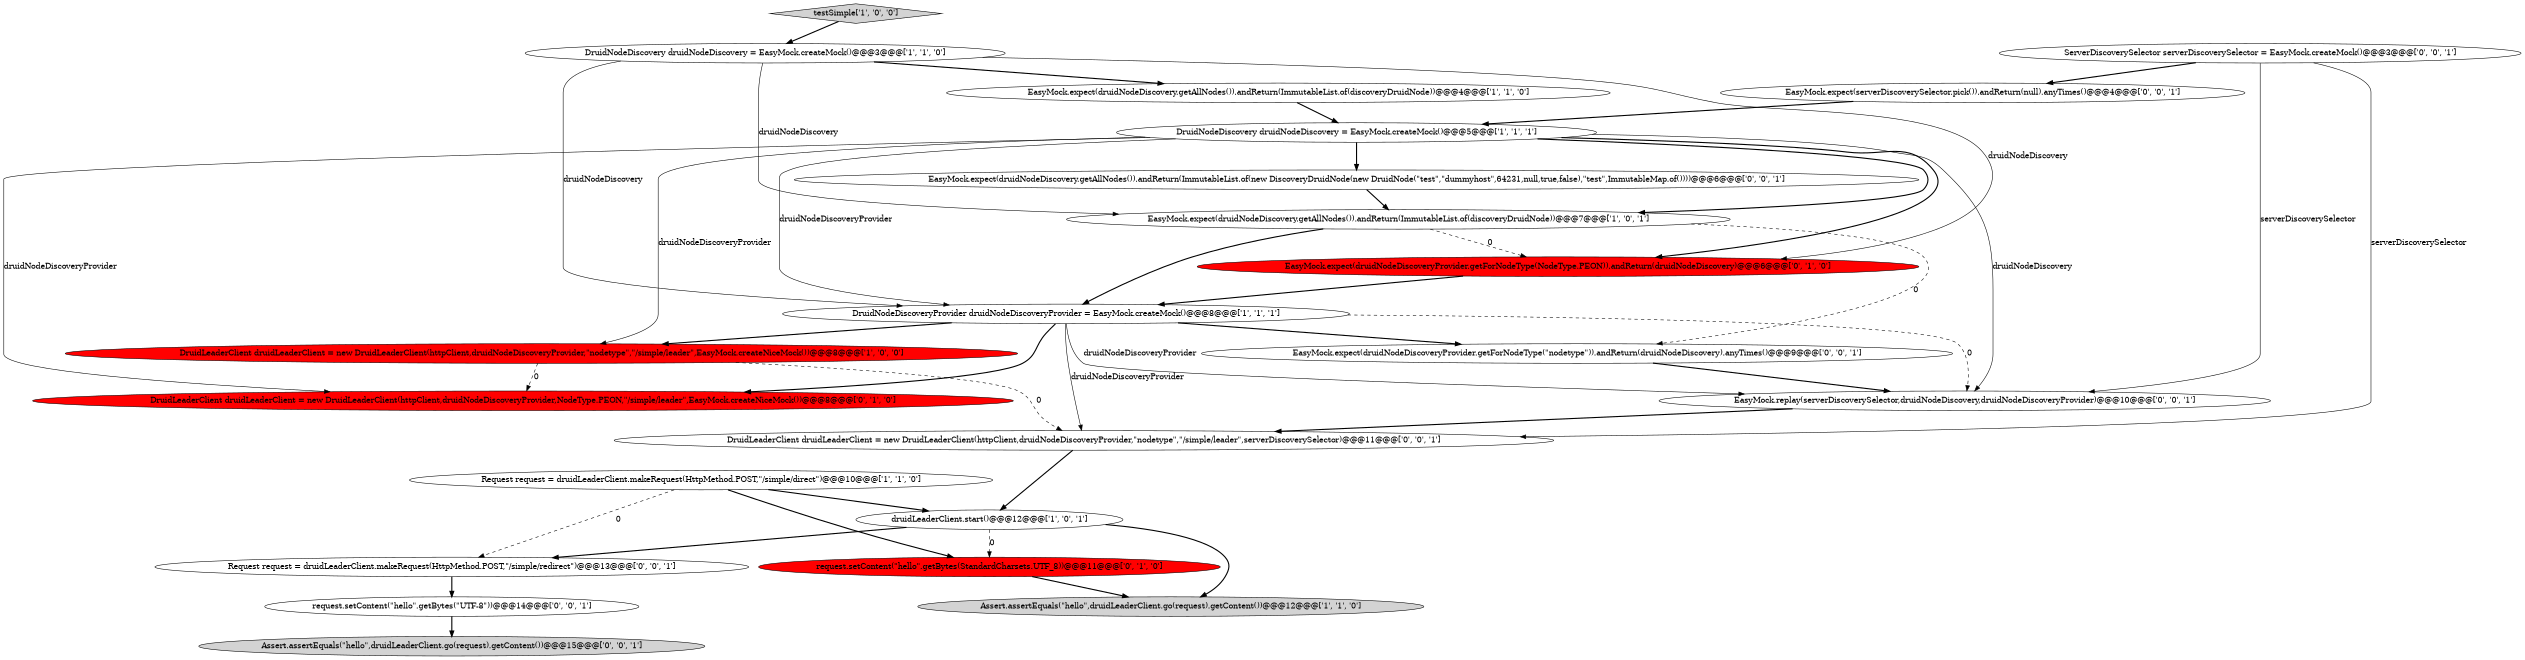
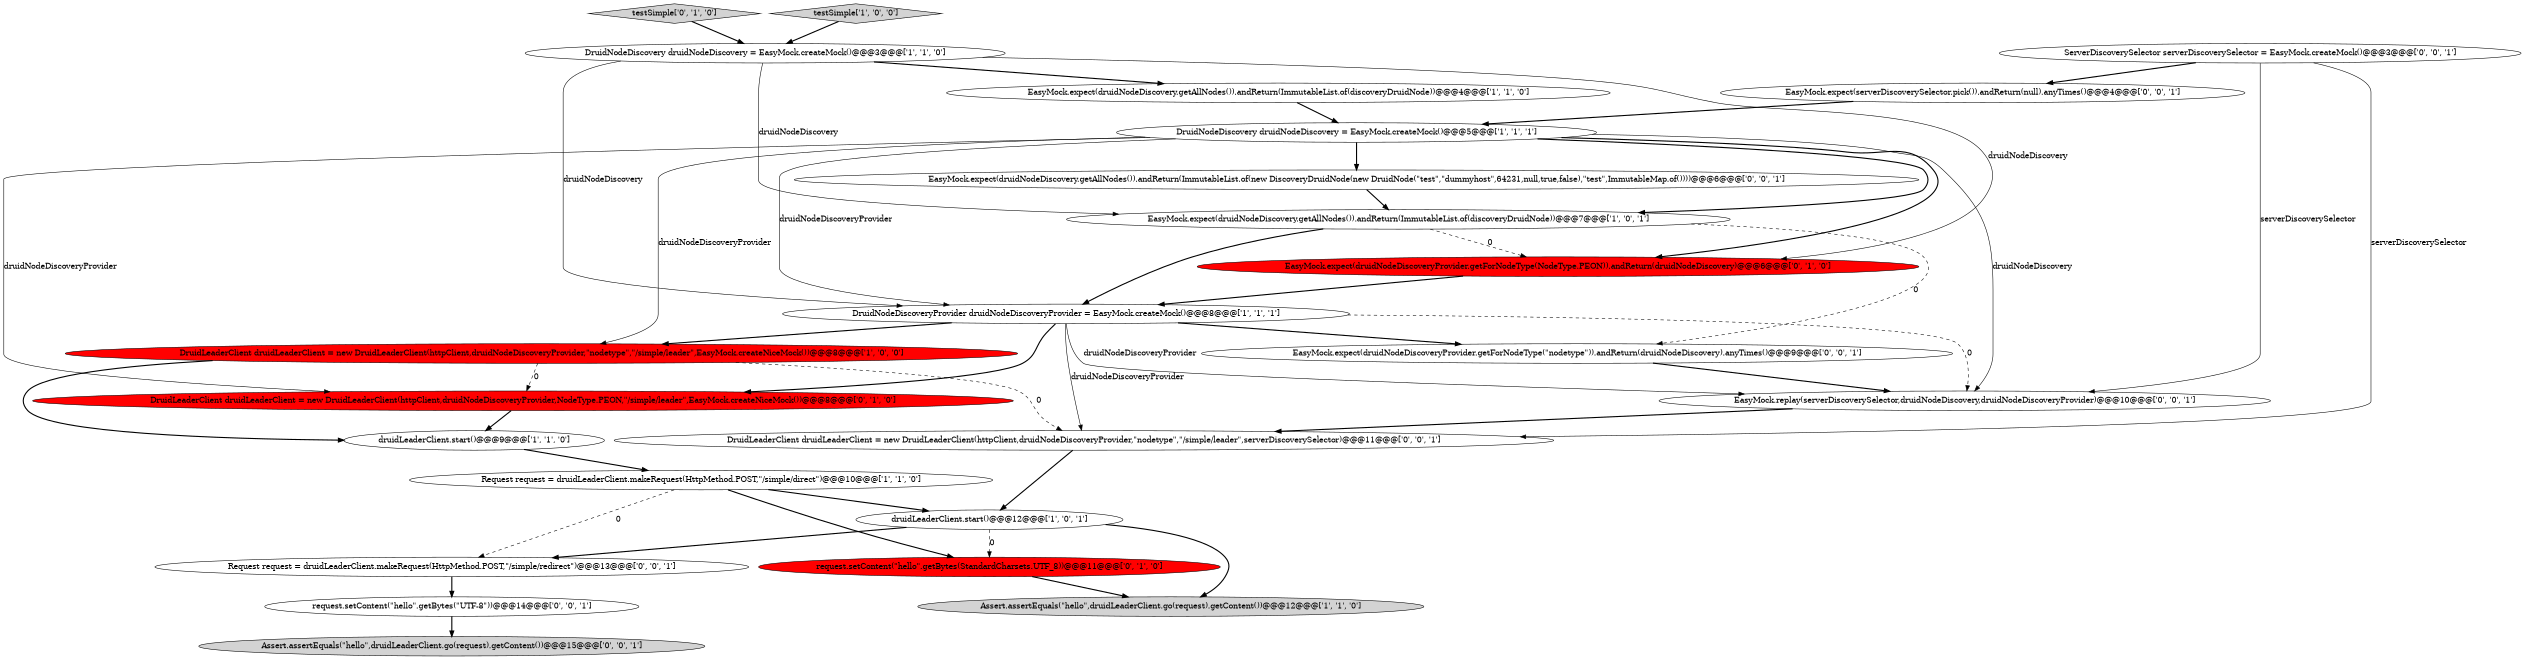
node "testSimple['0', '1', '0']": added
node "druidLeaderClient.start()@@@9@@@['1', '1', '0']": added
